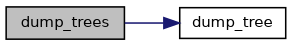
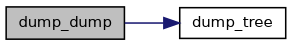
node "dump_trees": label "dump_trees" -> "dump_dump"
